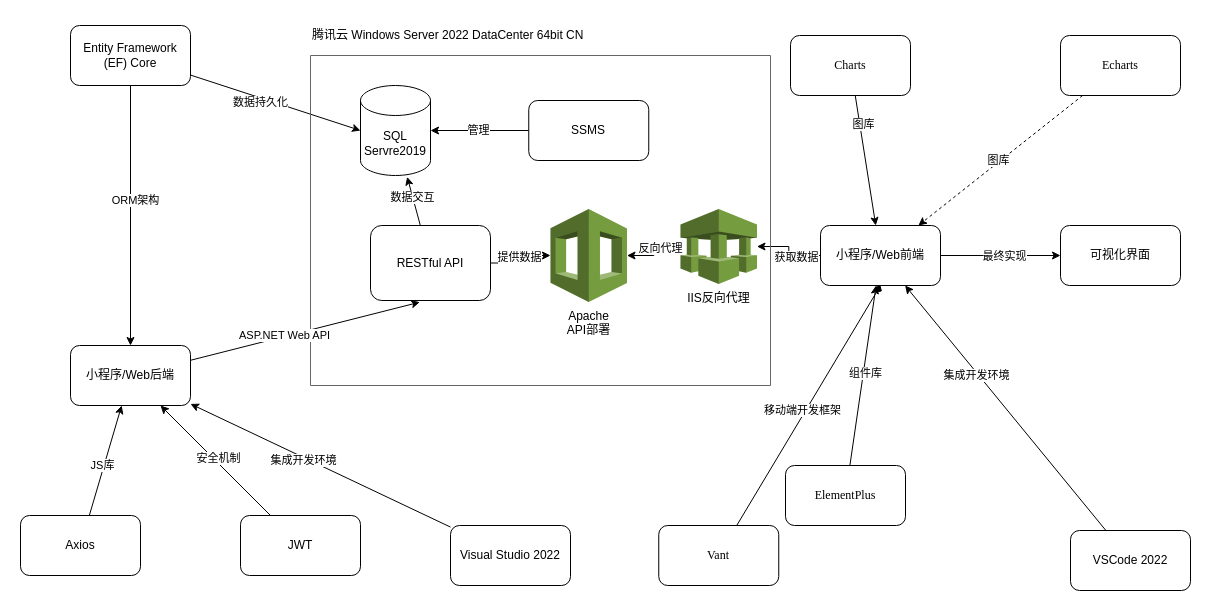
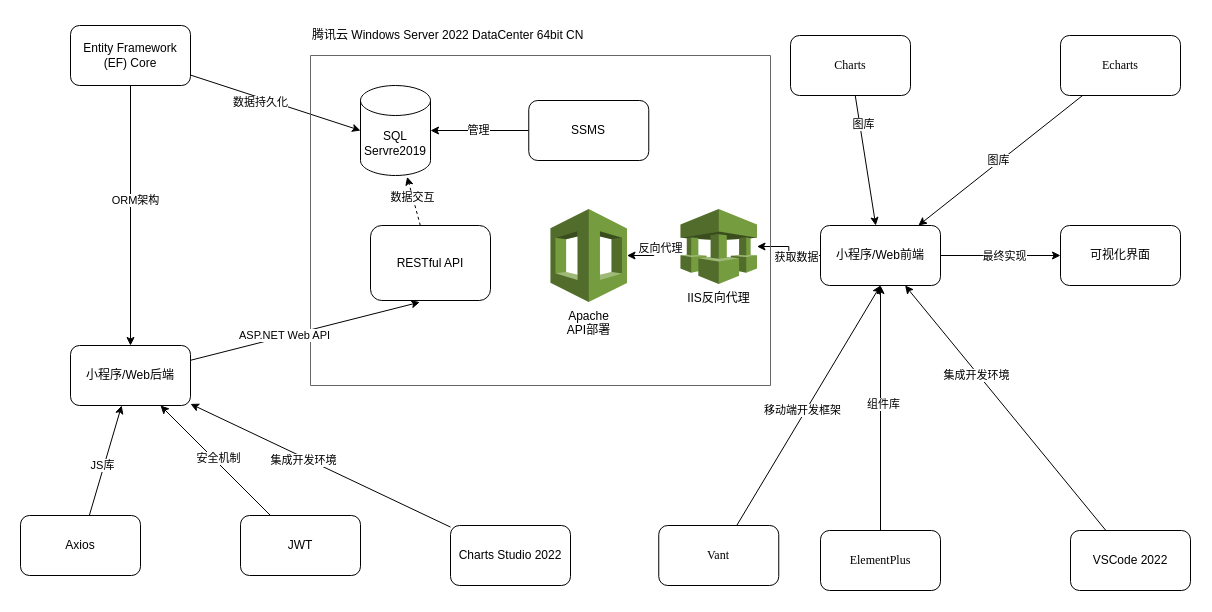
edge "Echarts" -> "小程序/Web前端": style dashed -> solid
edge "RESTful API" -> "SQL Servre2019": style solid -> dashed
edge "RESTful API" -> "ApacheAPI部署": removed, label "提供数据"
edge "Vant" -> "小程序/Web前端": arrowhead diamond -> classic
node "ElementPlus": moved (846, 496) -> (881, 561)
node "Visual Studio 2022": label "Visual Studio 2022" -> "Charts Studio 2022"
